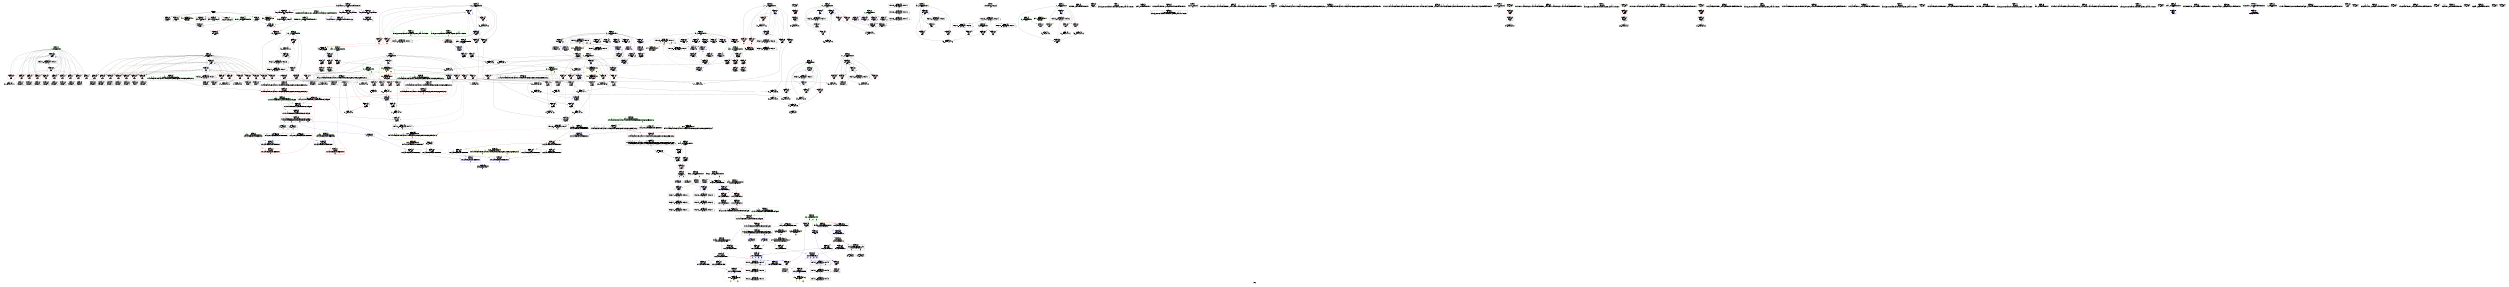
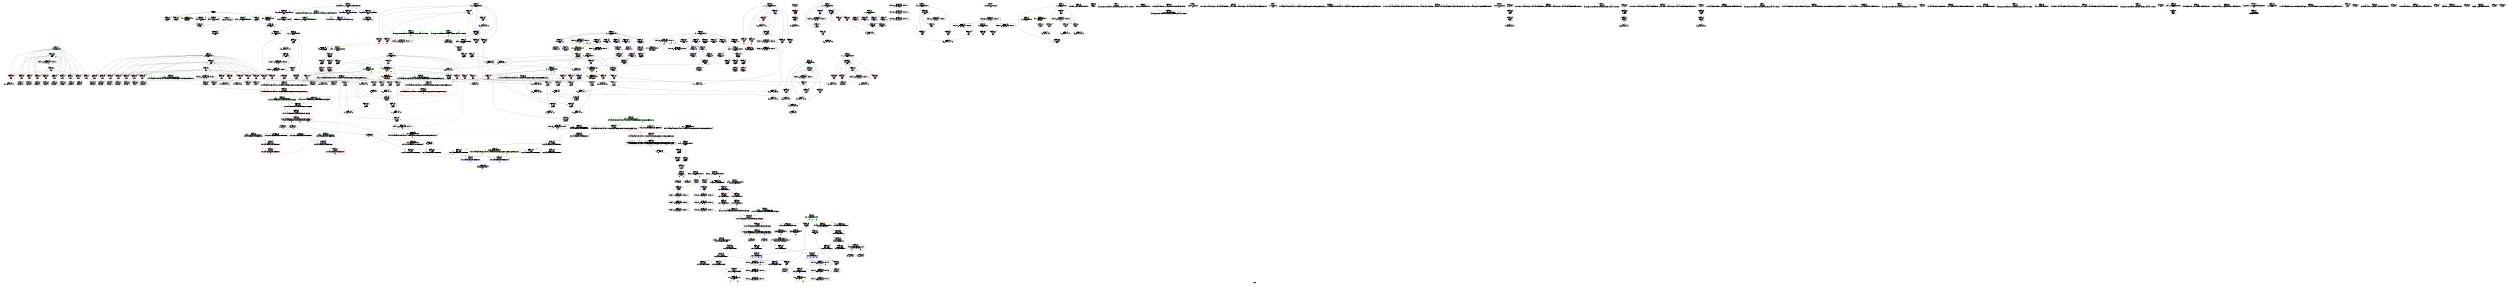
node "NodeID: 173": text "main" -> "cpp"
